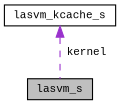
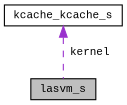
node "lasvm_kcache_s": label "lasvm_kcache_s" -> "kcache_kcache_s"
